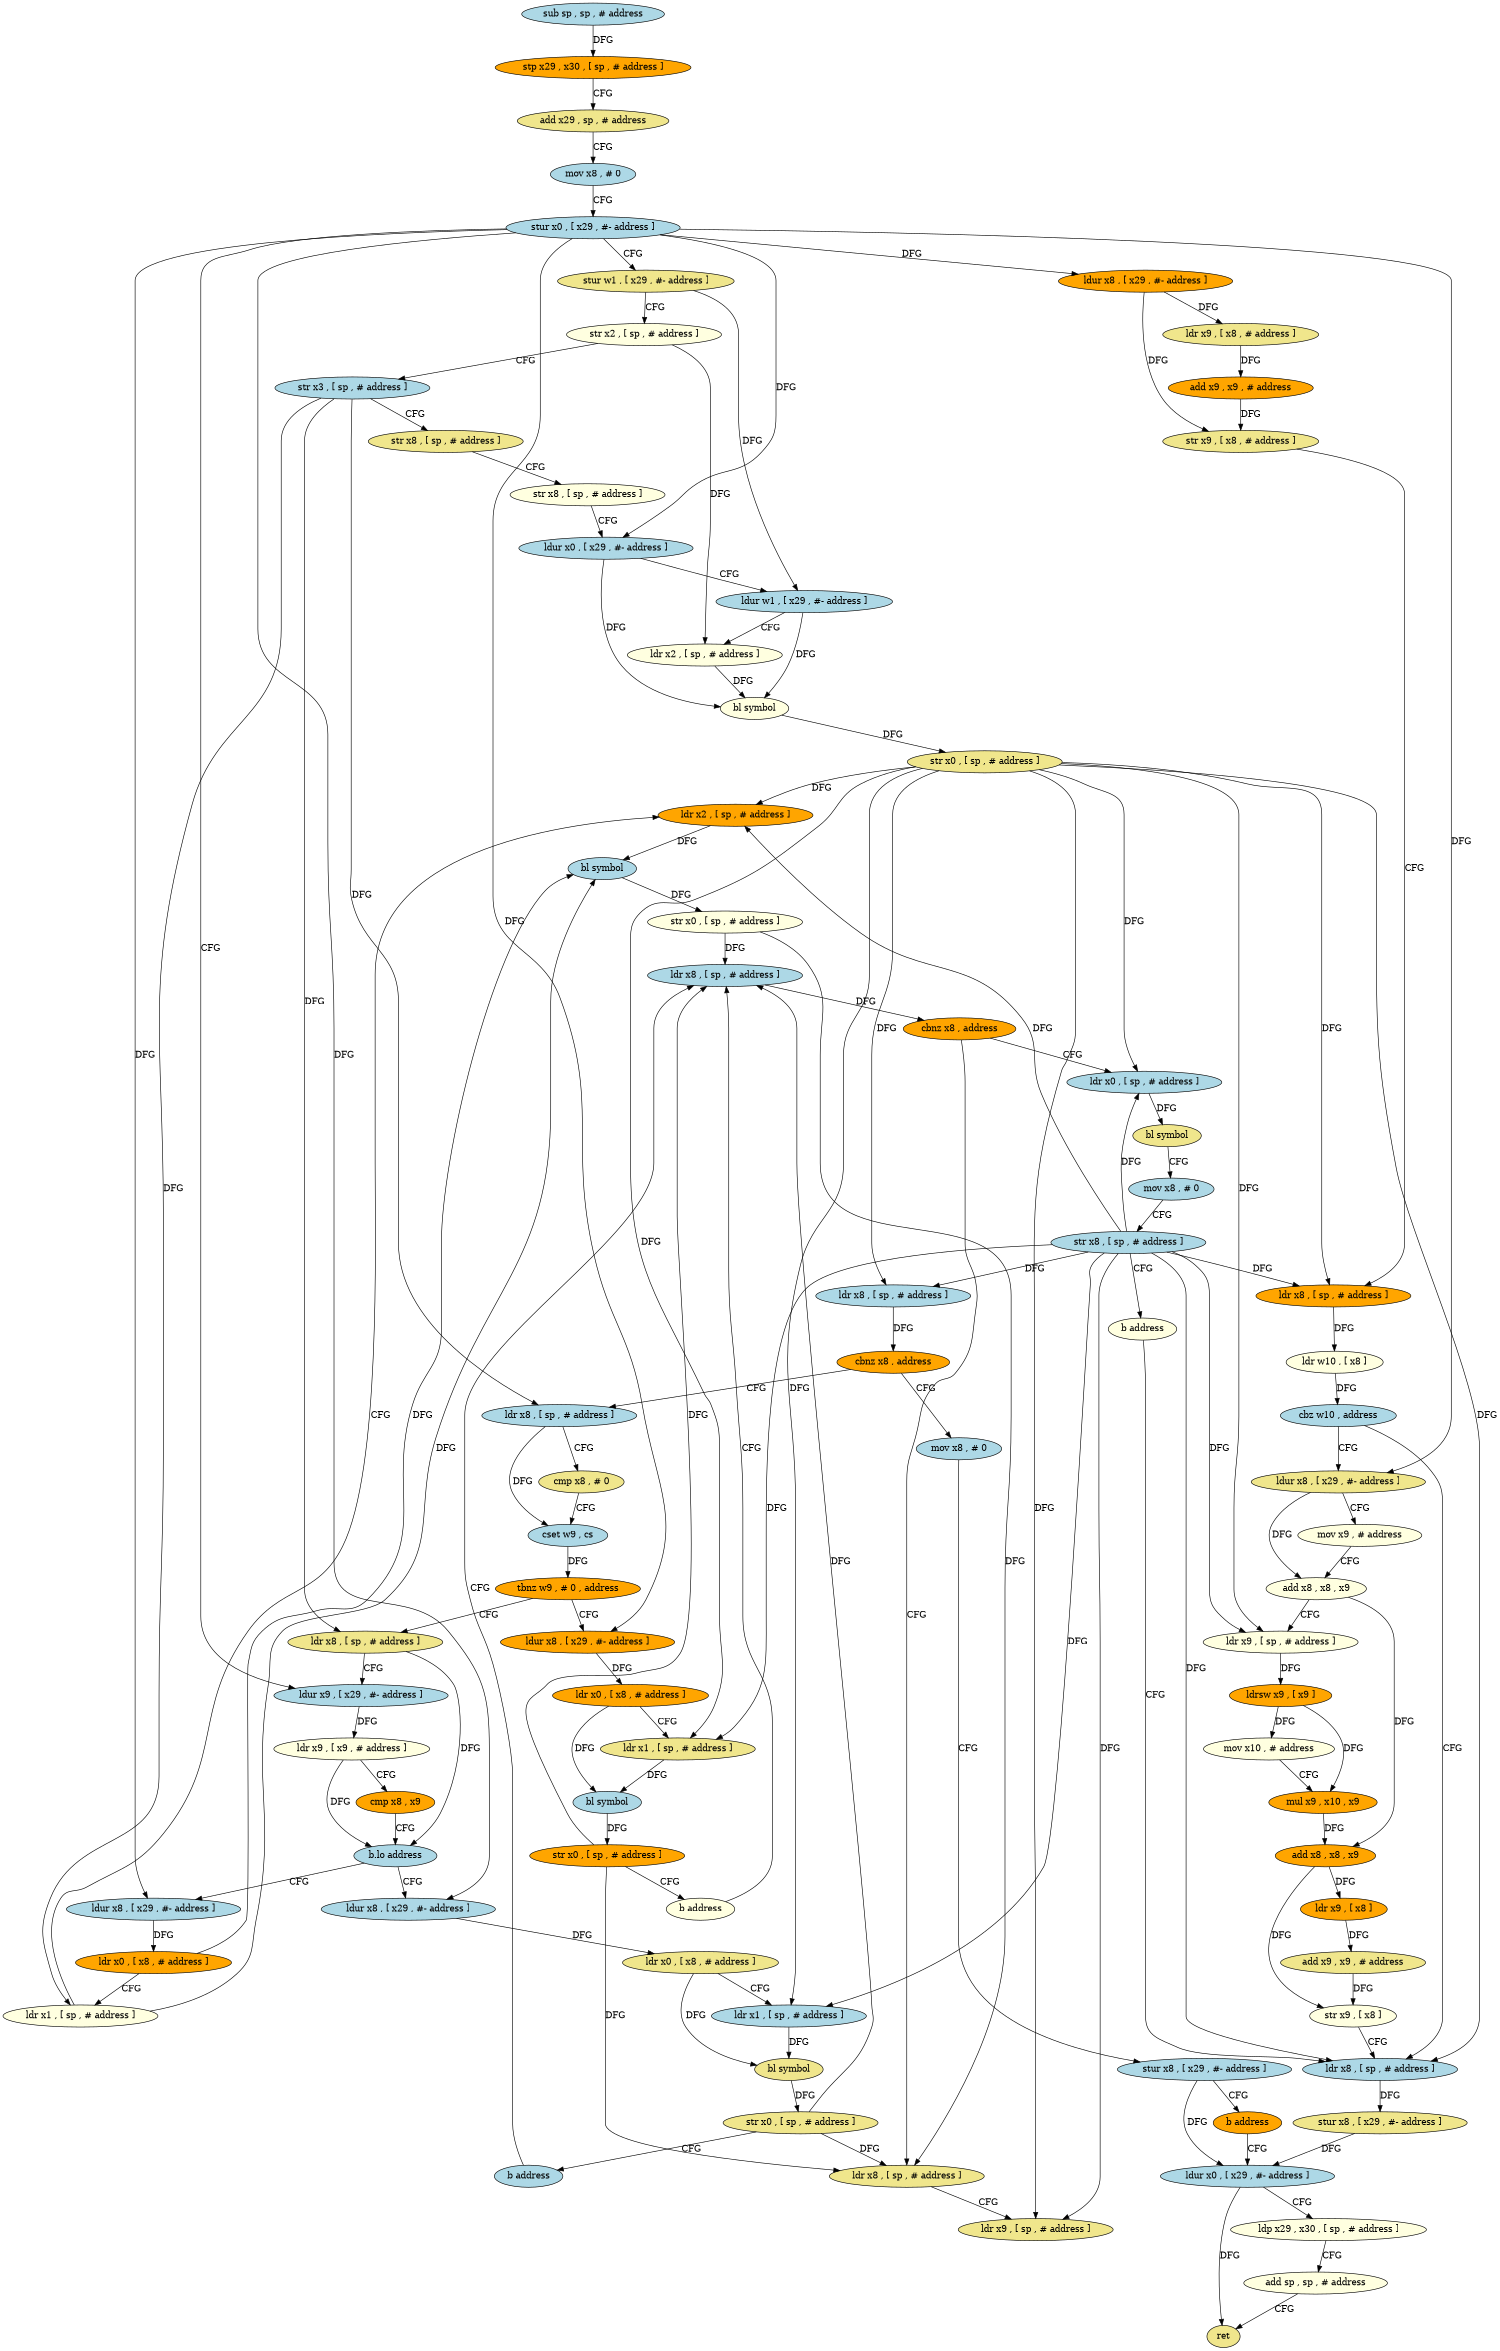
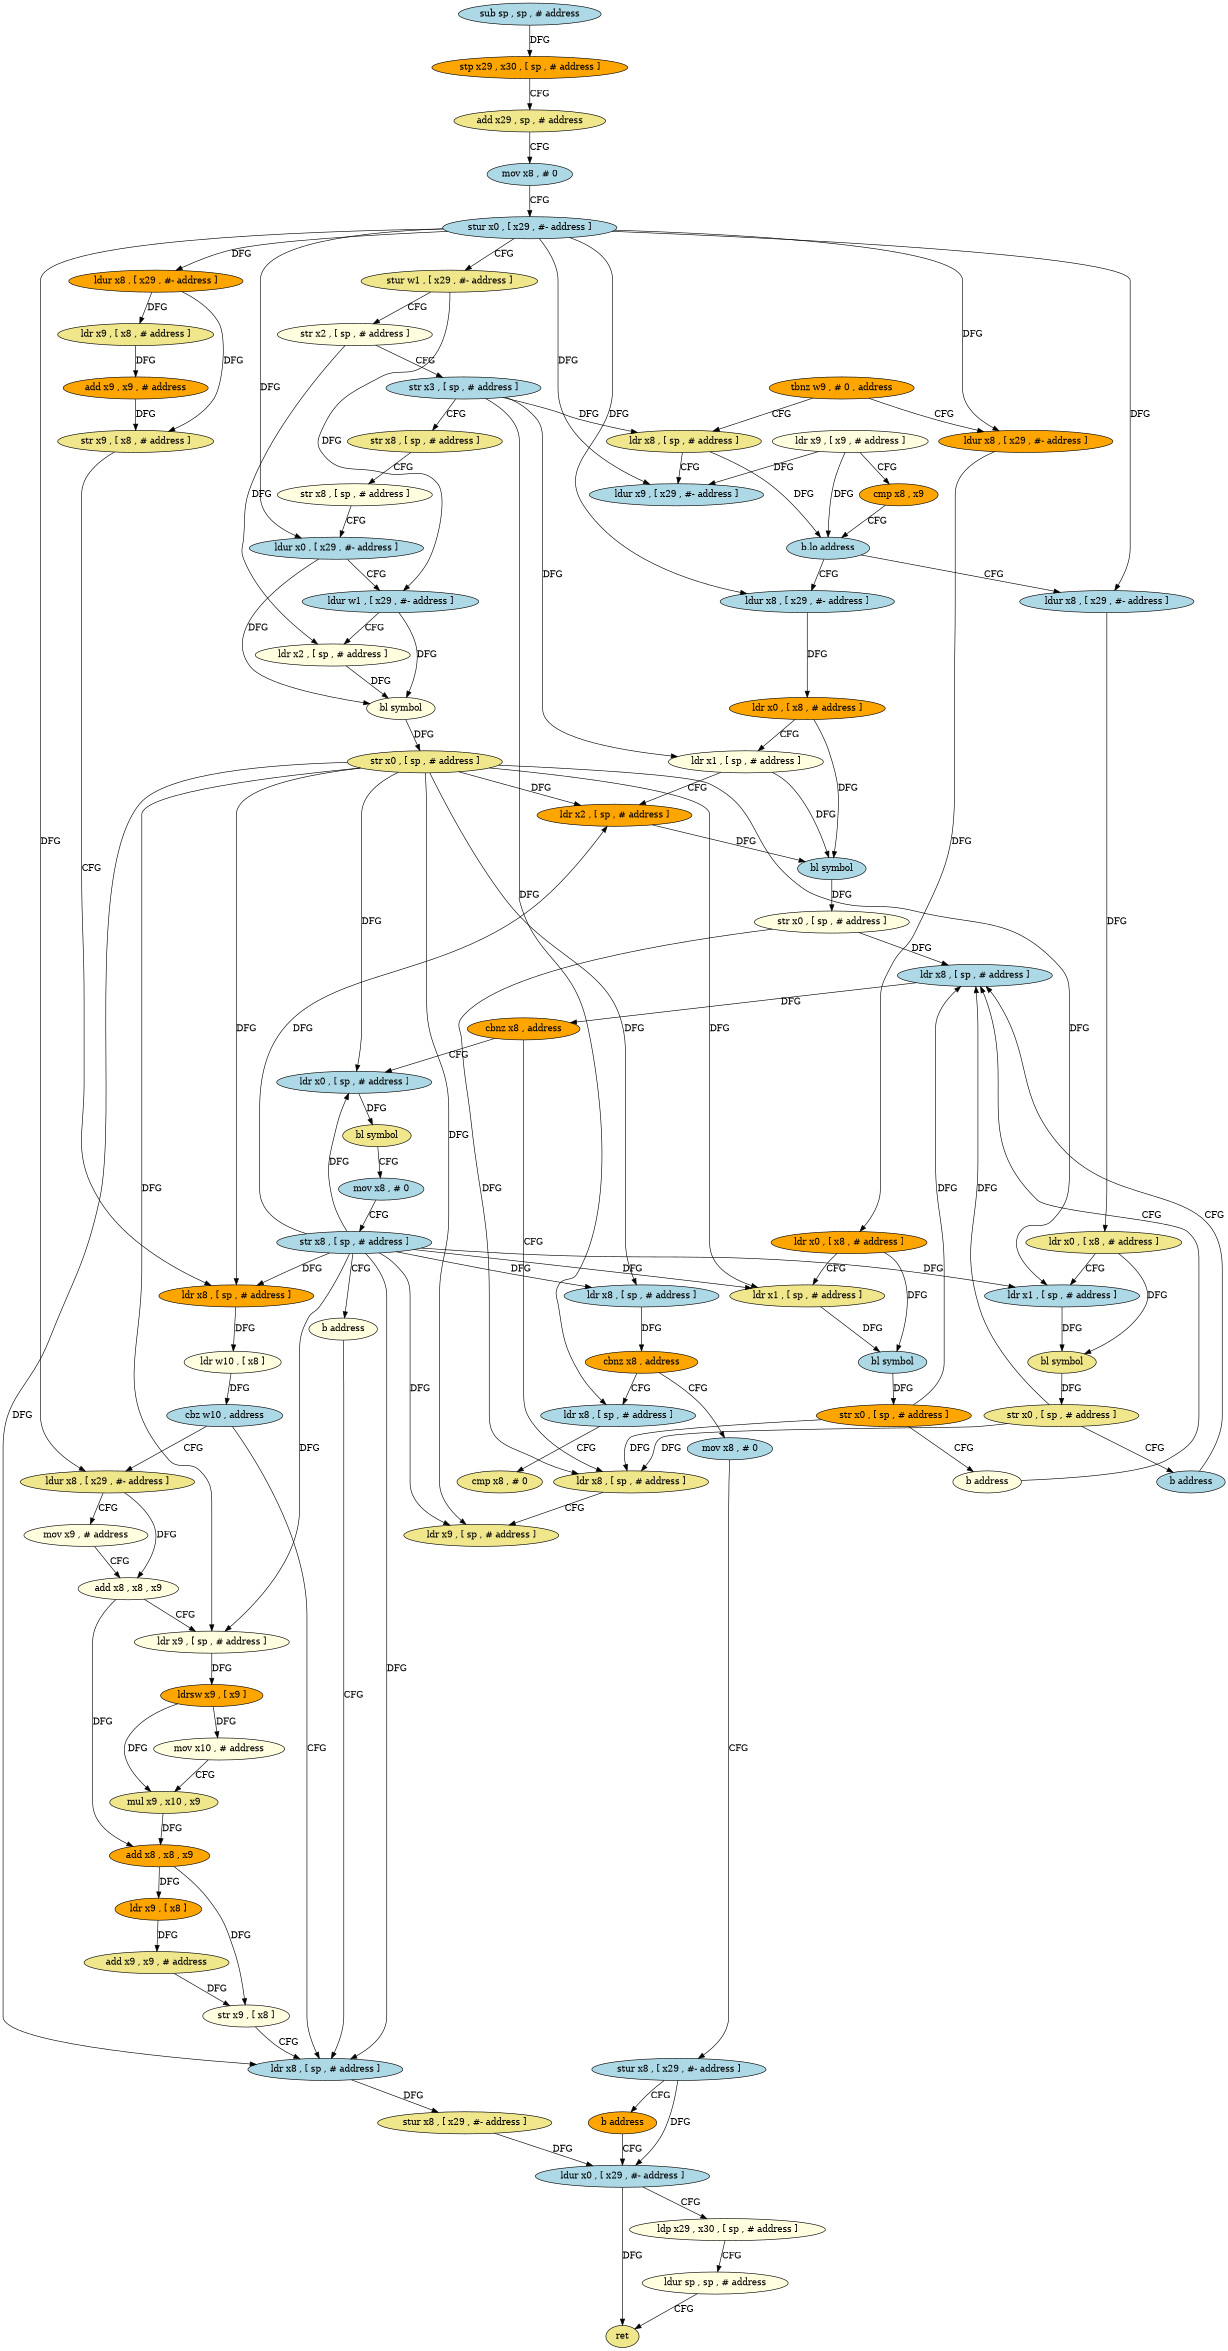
edge "stur x0 , [ x29 , #- address ]" -> "ldur x9 , [ x29 , #- address ]": label "CFG" -> "DFG"
node "cset w9 , cs": removed
edge "ldur x9 , [ x29 , #- address ]" -> "ldr x9 , [ x9 , # address ]": reversed
node "mul x9 , x10 , x9": fillcolor orange -> khaki
node "add sp , sp , # address": label "add sp , sp , # address" -> "ldur sp , sp , # address"
